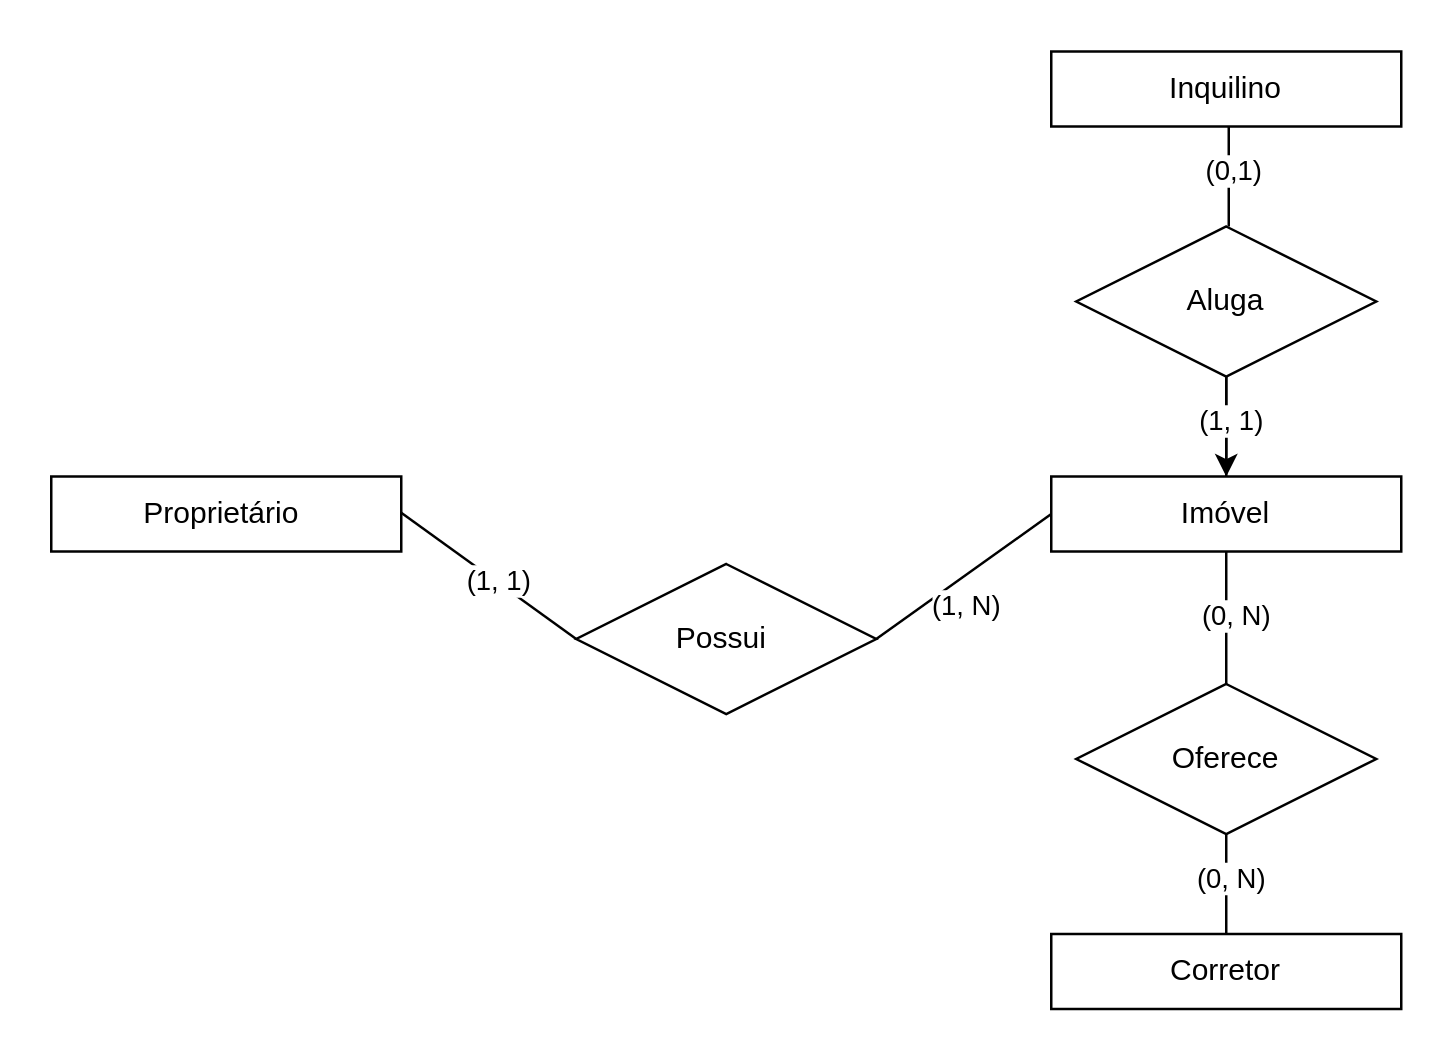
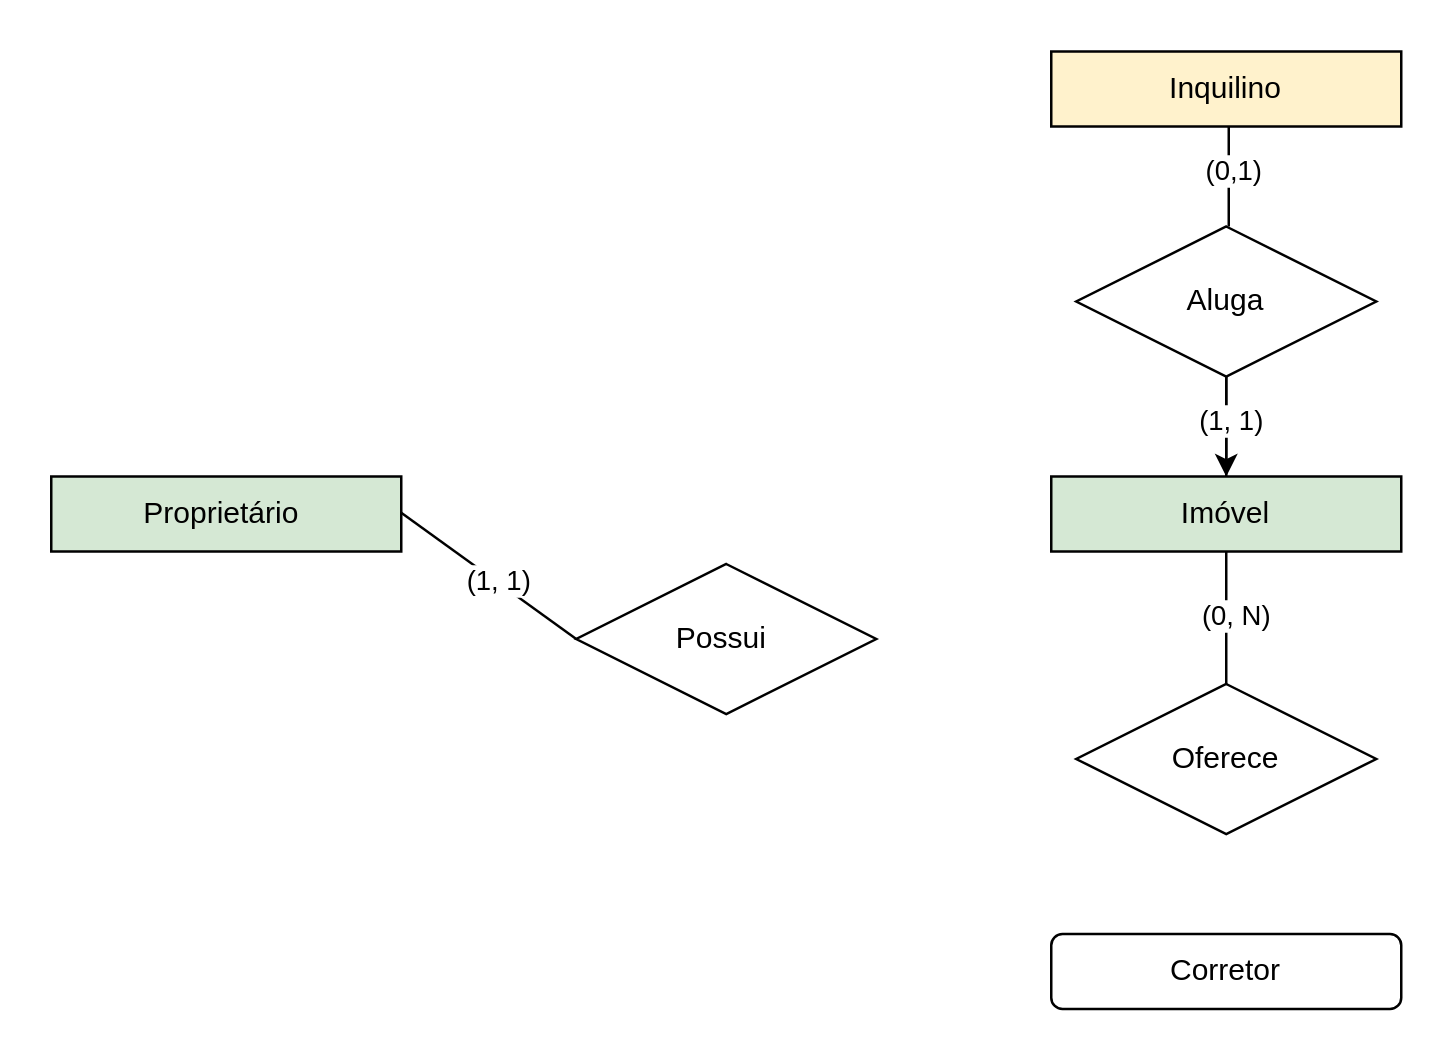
node "Inquilino": fillcolor #ffffff -> #fff2cc
node "Proprietário": fillcolor #ffffff -> #d5e8d4
node "Imóvel": fillcolor #ffffff -> #d5e8d4
edge "Imóvel" -- "Possui": removed, label "(1, N)"
edge "Oferece" -- "Corretor": removed, label "(0, N)"
node "Corretor": shape rectangle -> rounded rectangle
